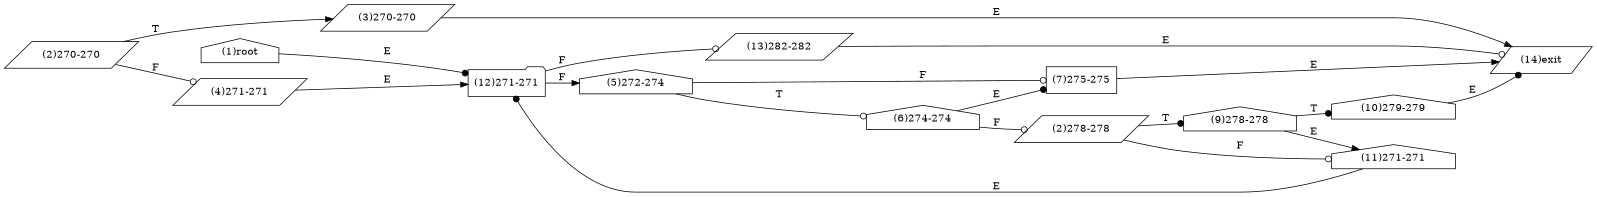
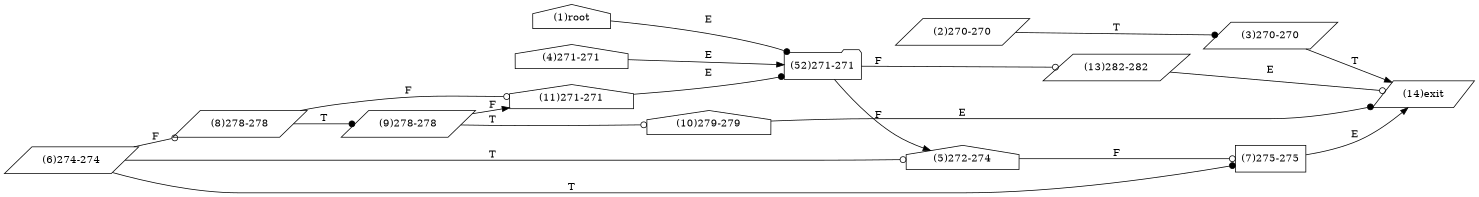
edge "(3)270-270" -> "(14)exit": label "E" -> "T"
edge "(2)270-270" -> "(3)270-270": arrowhead normal -> dot
edge "(2)270-270" -> "(4)271-271": removed, label "F"
node "(12)271-271": label "(12)271-271" -> "(52)271-271"
node "(4)271-271": shape parallelogram -> house
edge "(6)274-274" -> "(7)275-275": label "E" -> "T"
edge "(5)272-274" -> "(6)274-274": reversed
edge "(9)278-278" -> "(10)279-279": arrowhead dot -> odot
node "(6)274-274": shape house -> parallelogram
node "(9)278-278": shape house -> parallelogram
node "(2)278-278": label "(2)278-278" -> "(8)278-278"
edge "(9)278-278" -> "(11)271-271": label "E" -> "F"
